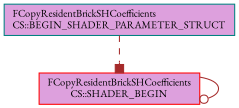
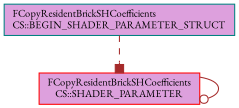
node "FCopyResidentBrickSHCoefficients CS::SHADER_BEGIN": label "FCopyResidentBrickSHCoefficients CS::SHADER_BEGIN" -> "FCopyResidentBrickSHCoefficients CS::SHADER_PARAMETER"
